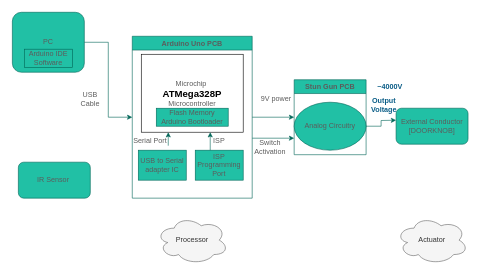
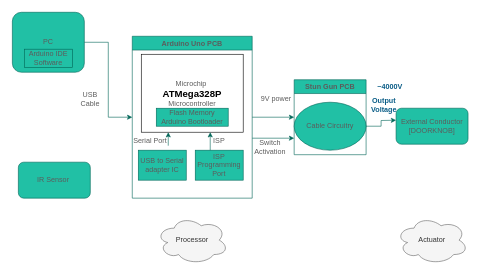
node "Analog Circuitry": label "Analog Circuitry" -> "Cable Circuitry"
